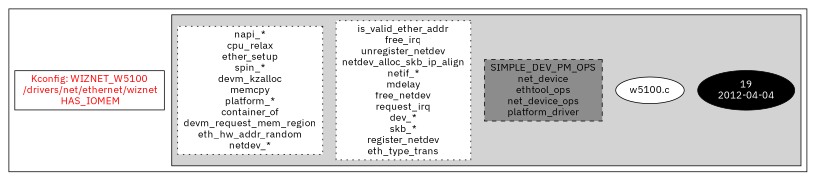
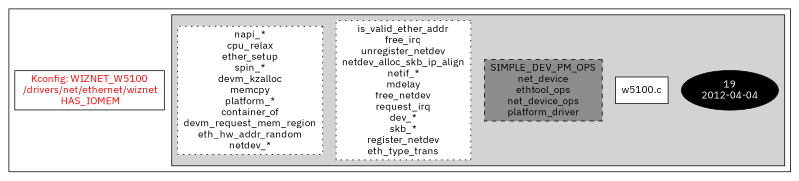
node "w5100.c": shape ellipse -> box
